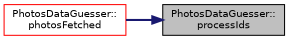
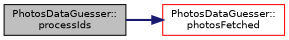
edge "PhotosDataGuesser:: photosFetched" -> "PhotosDataGuesser:: processIds": reversed
